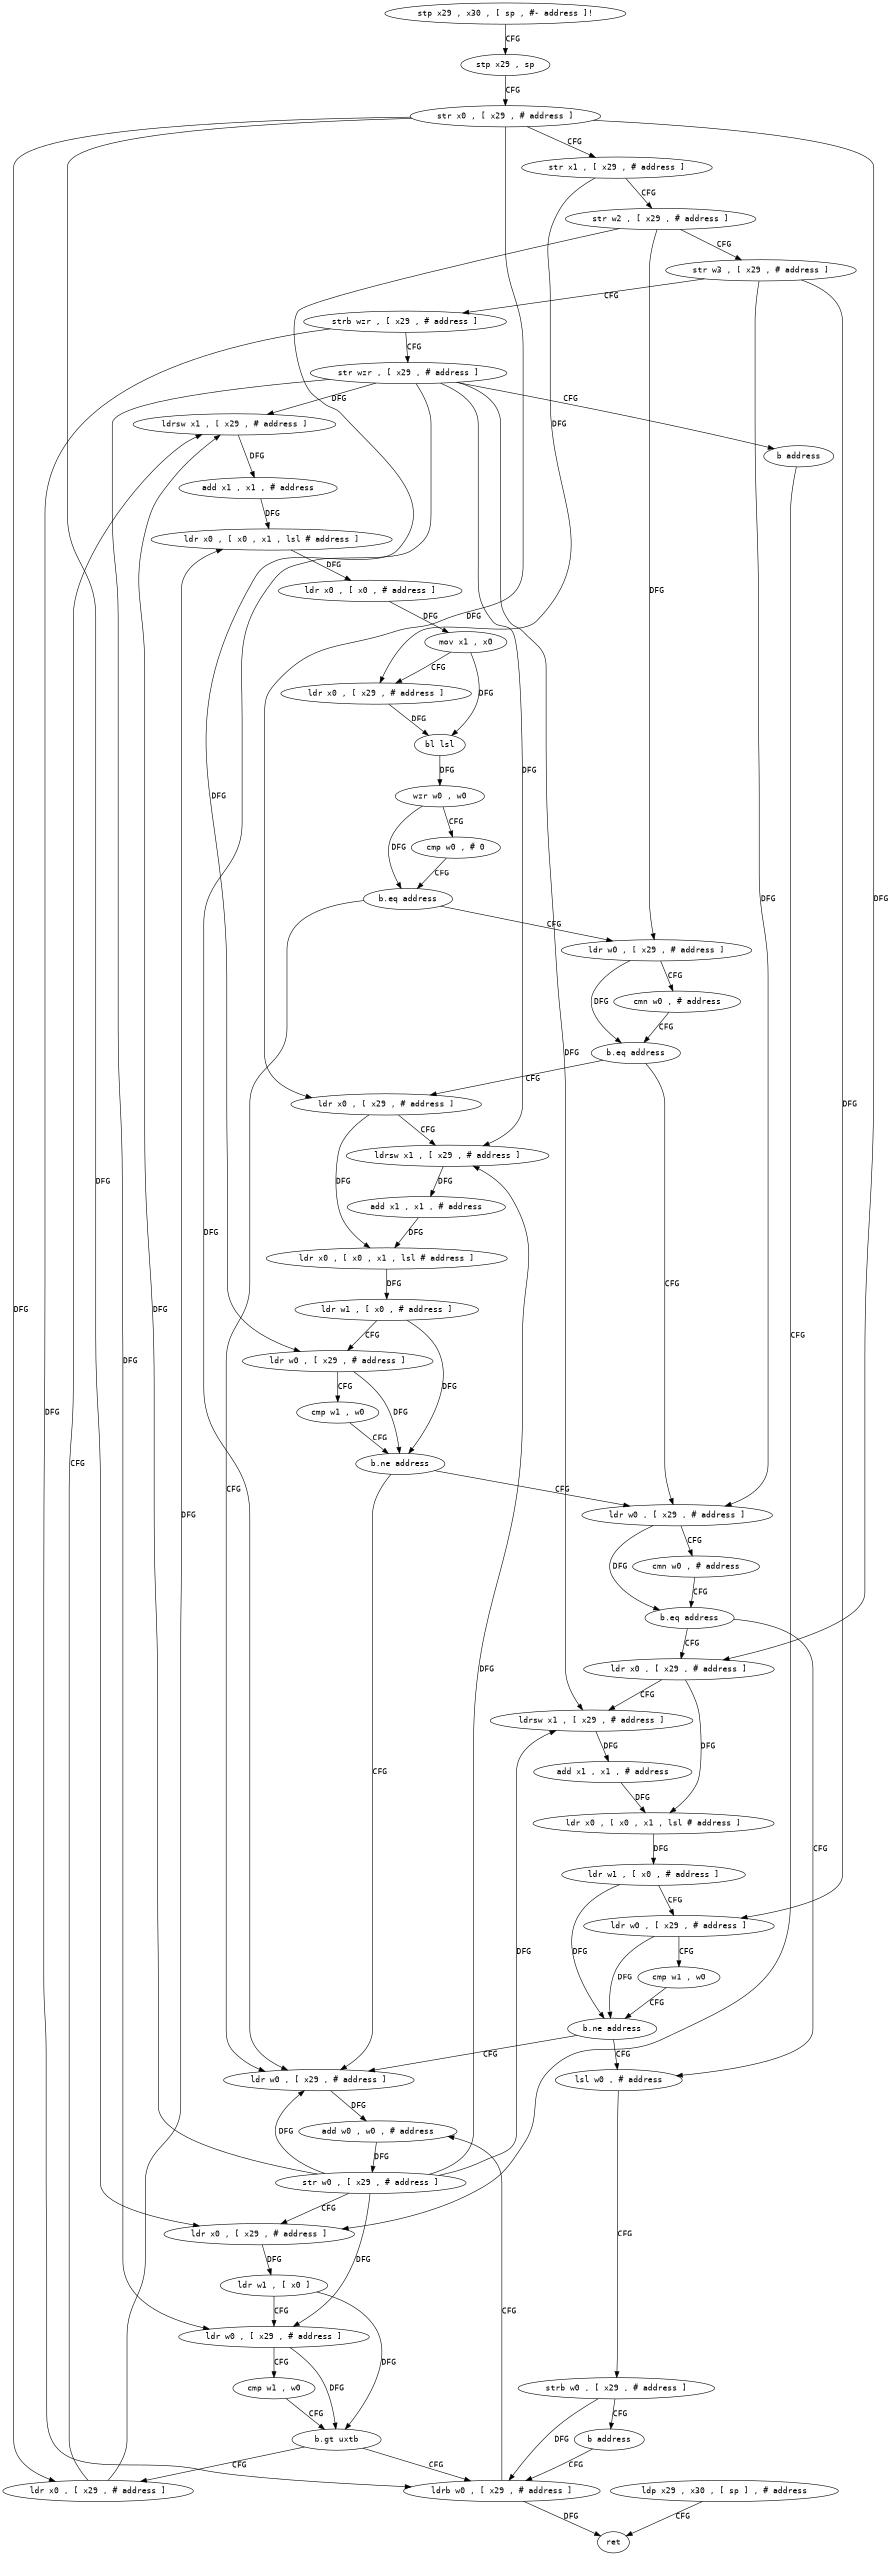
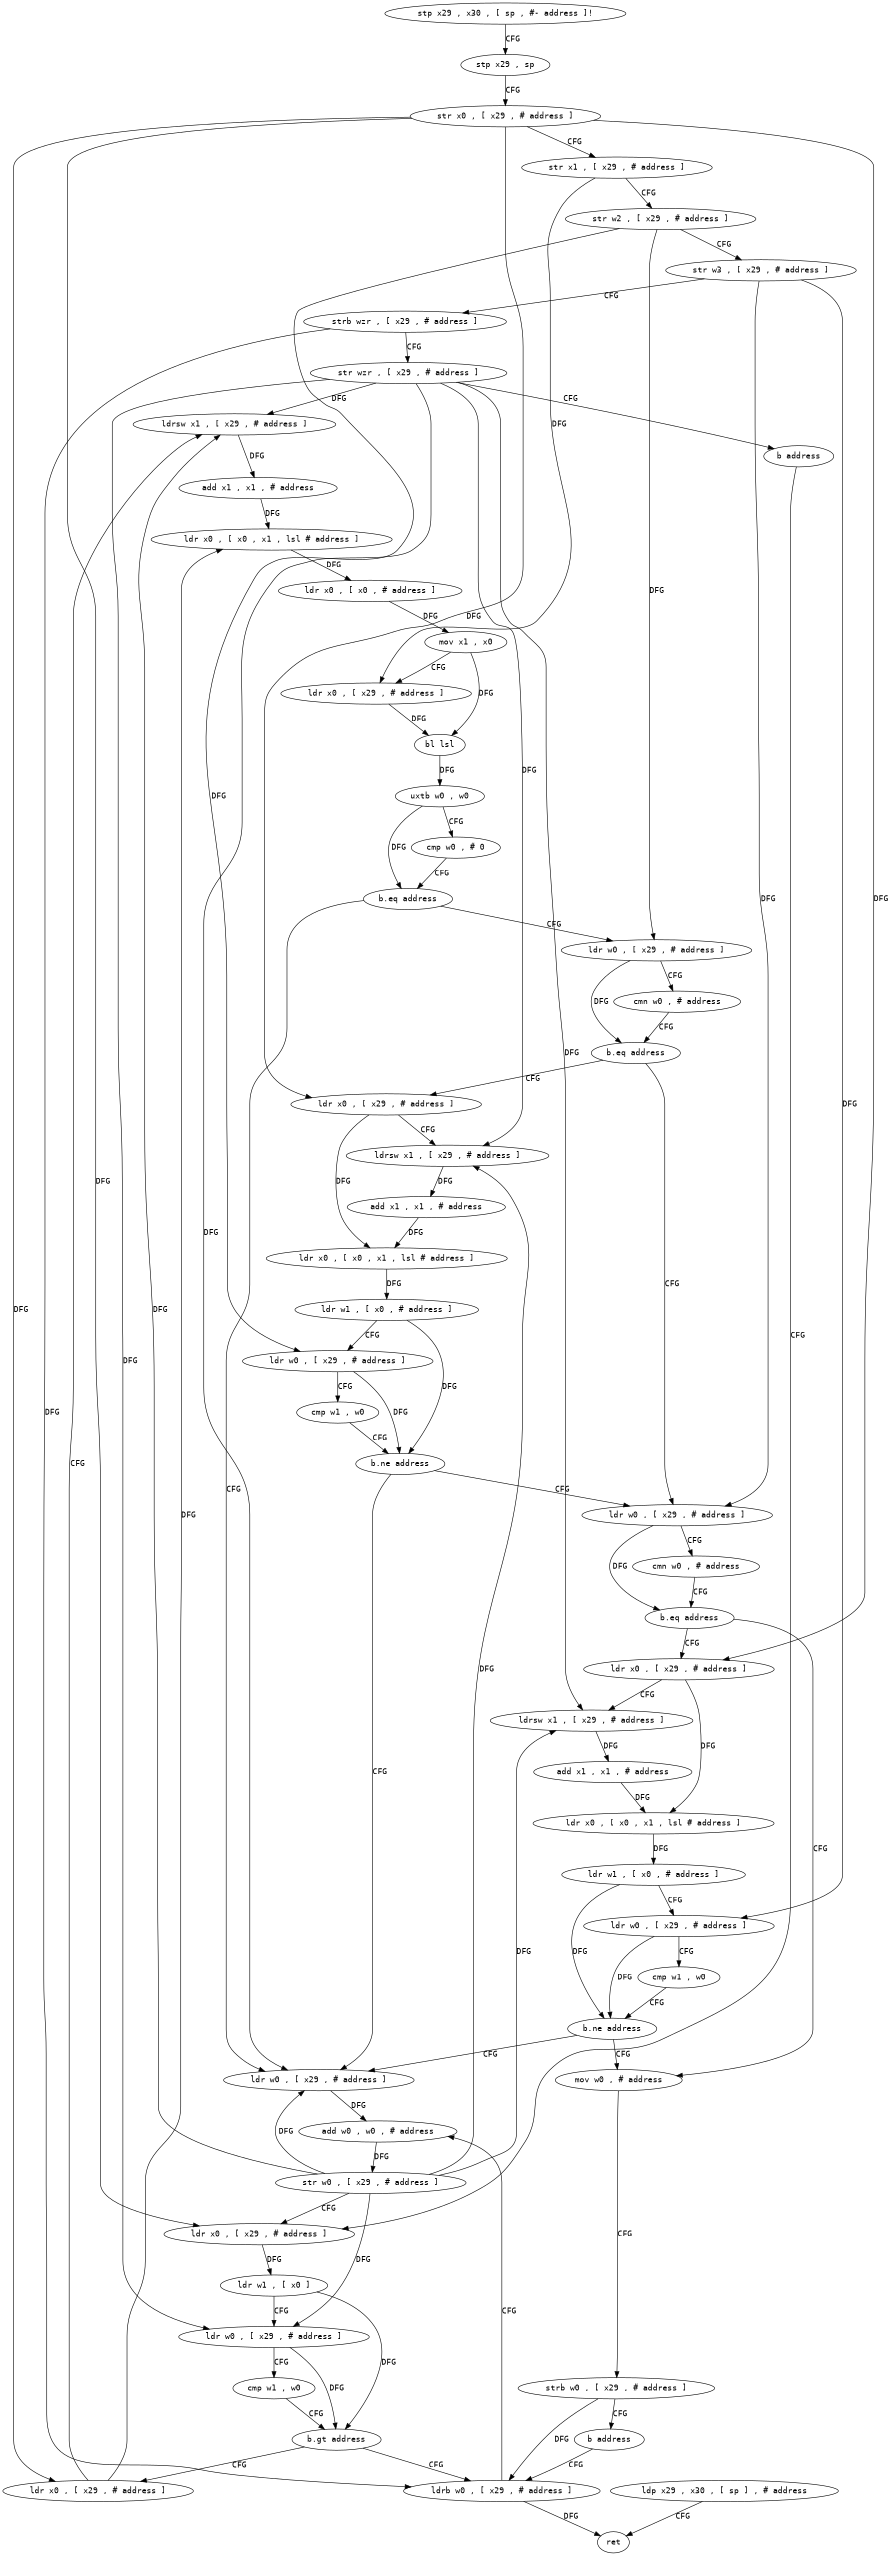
node "wzr w0 , w0": label "wzr w0 , w0" -> "uxtb w0 , w0"
node "lsl w0 , # address": label "lsl w0 , # address" -> "mov w0 , # address"
node "b.gt uxtb": label "b.gt uxtb" -> "b.gt address"
